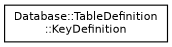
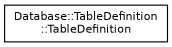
node "Database::TableDefinition ::KeyDefinition": label "Database::TableDefinition ::KeyDefinition" -> "Database::TableDefinition ::TableDefinition"
